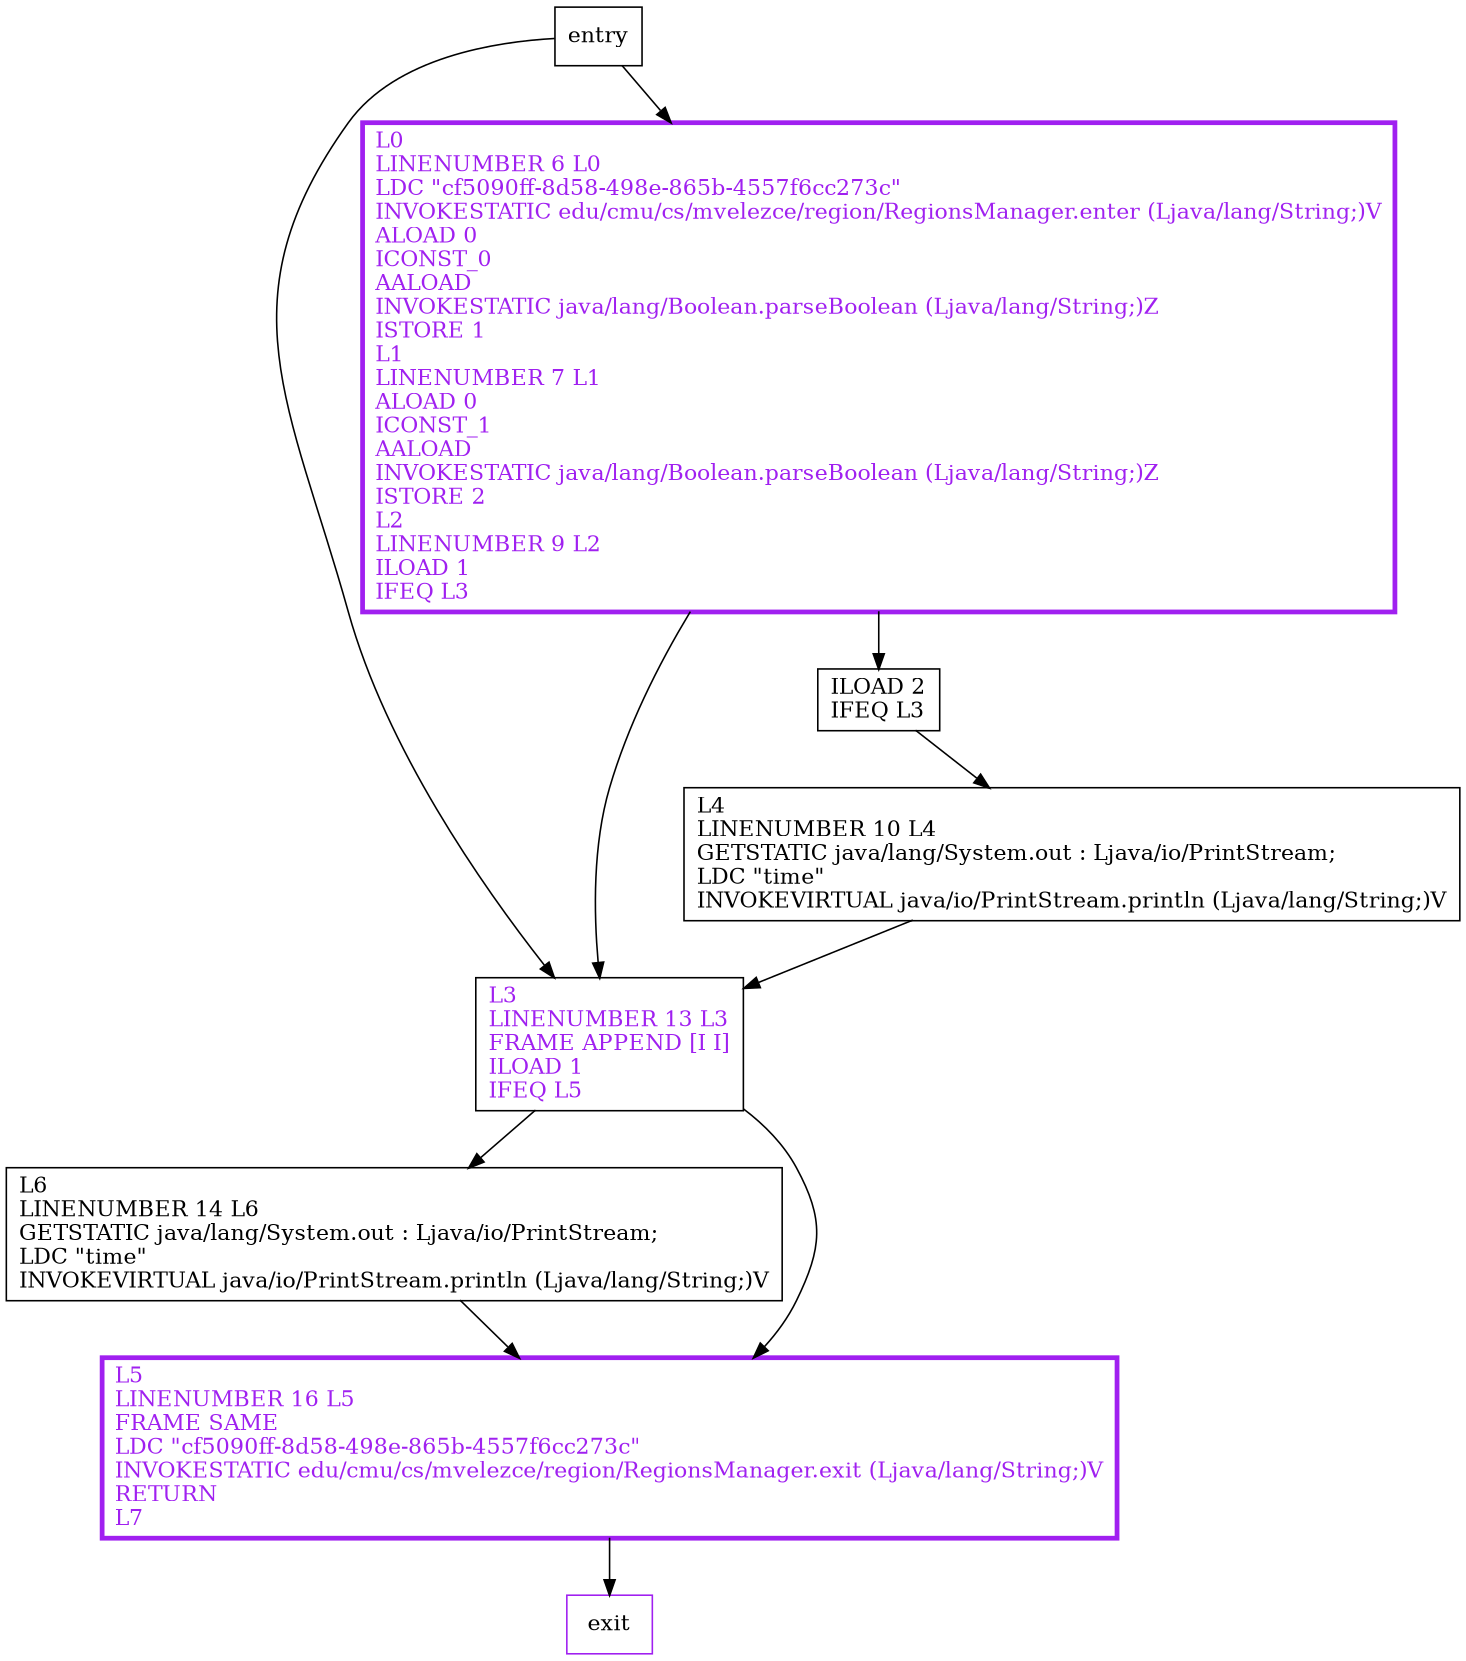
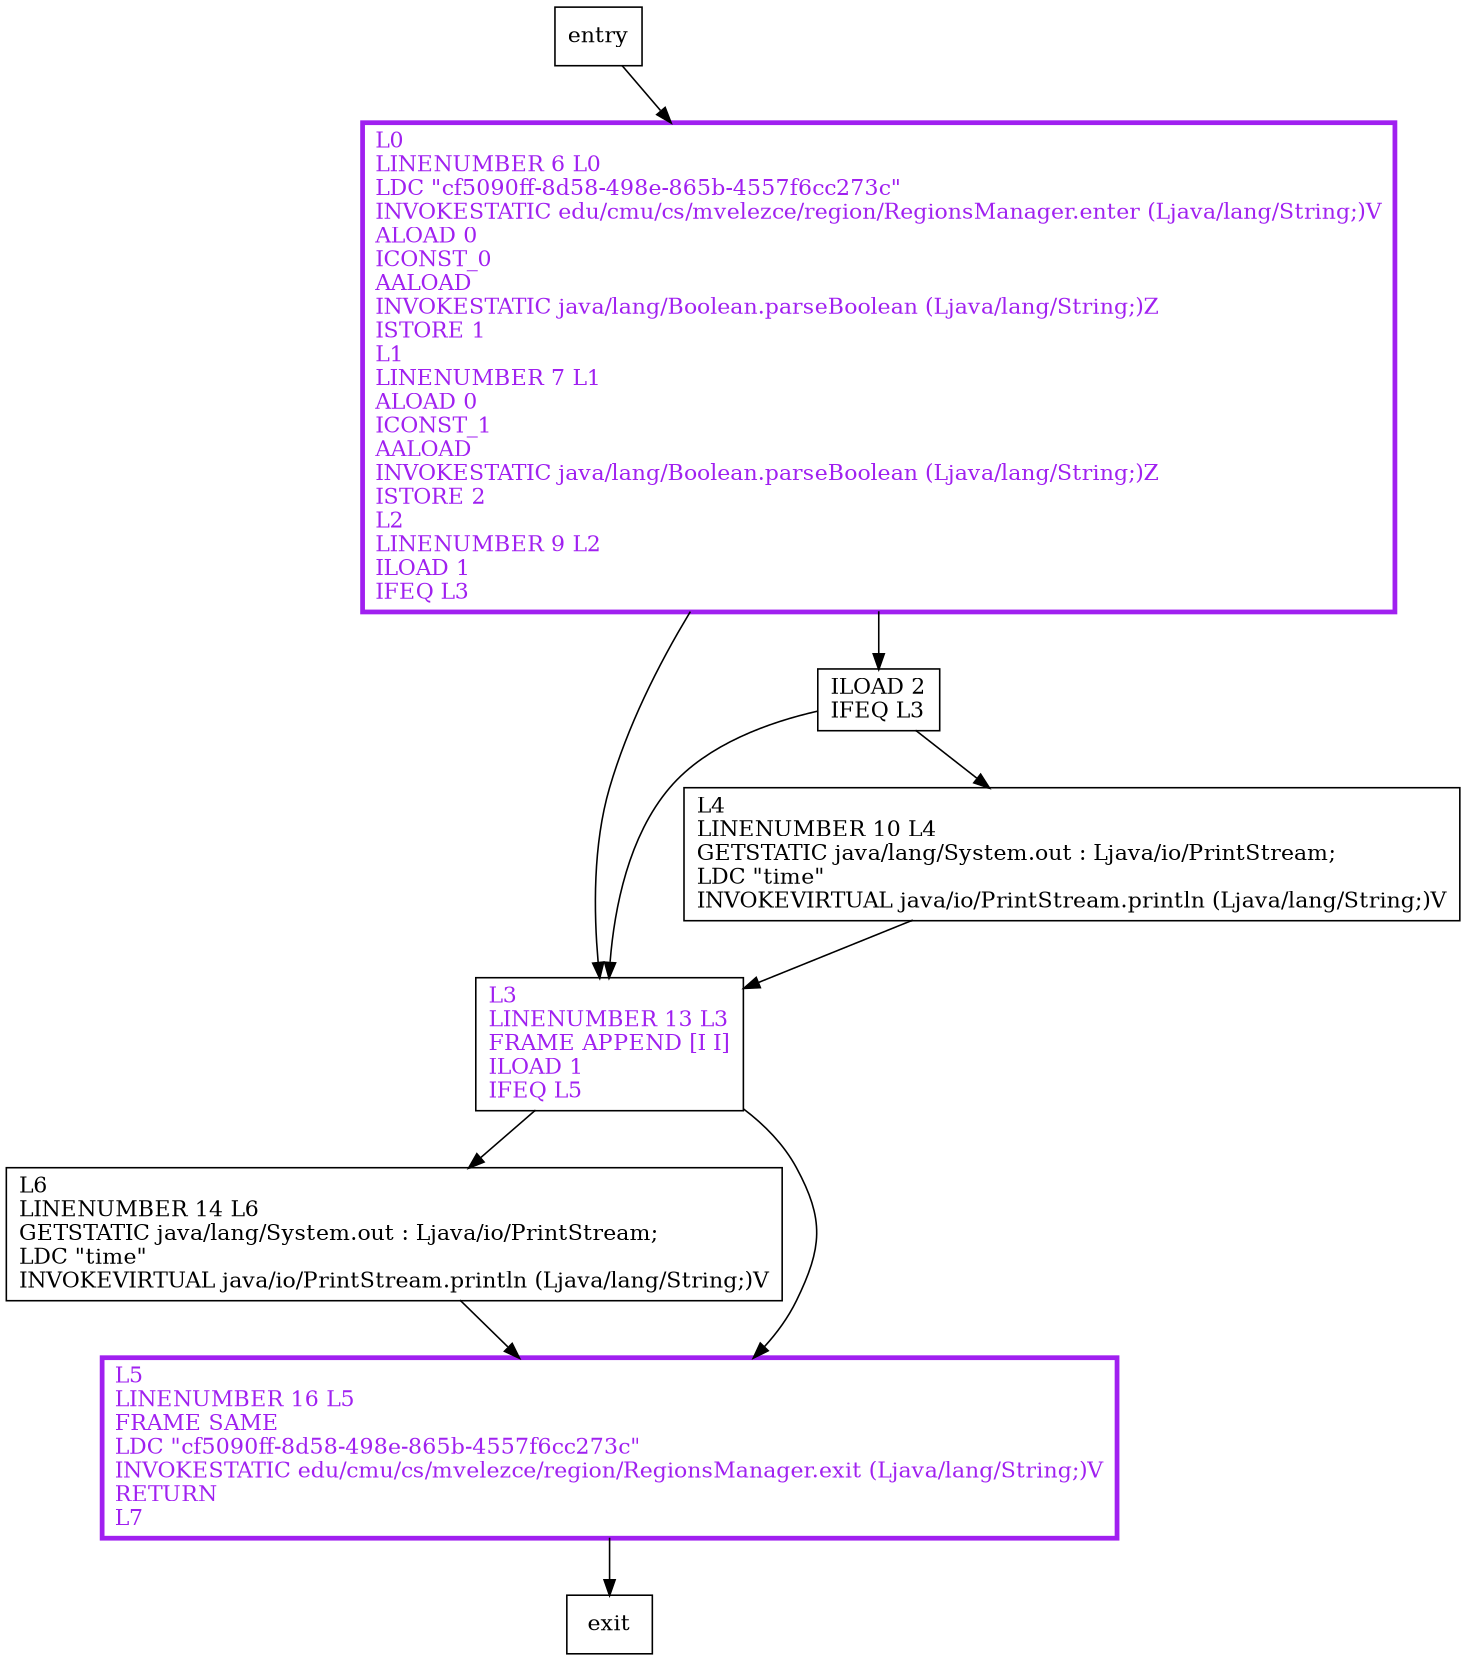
edge "entry" -> "L3 LINENUMBER 13 L3 FRAME APPEND [I I] ILOAD 1 IFEQ L5": now "ILOAD 2 IFEQ L3" -> "L3 LINENUMBER 13 L3 FRAME APPEND [I I] ILOAD 1 IFEQ L5"
node "exit": color purple -> black
